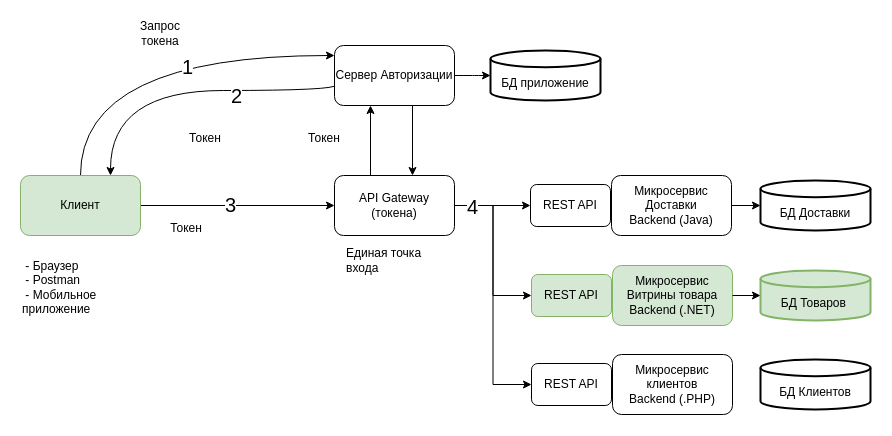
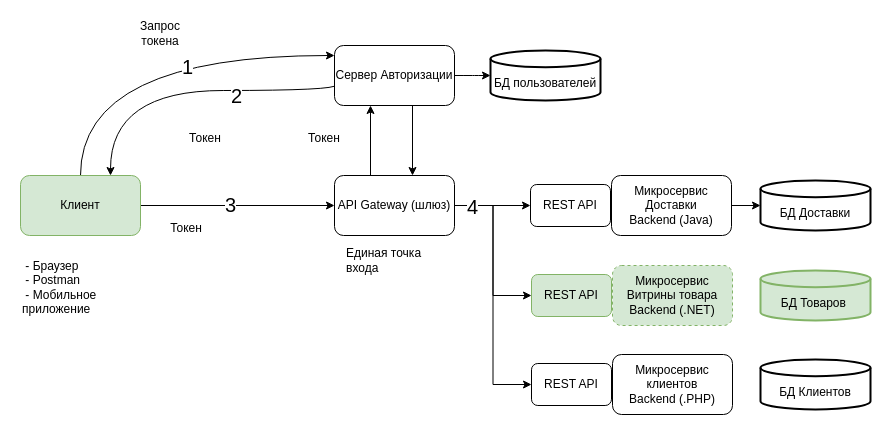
node "БД приложение": label "БД приложение" -> "БД пользователей"
node "API Gateway (токена)": label "API Gateway (токена)" -> "API Gateway (шлюз)"
node "Микросервис Витрины товара Backend (.NET)": style solid -> dashed
edge "Микросервис Витрины товара Backend (.NET)" -> "БД Товаров": removed
